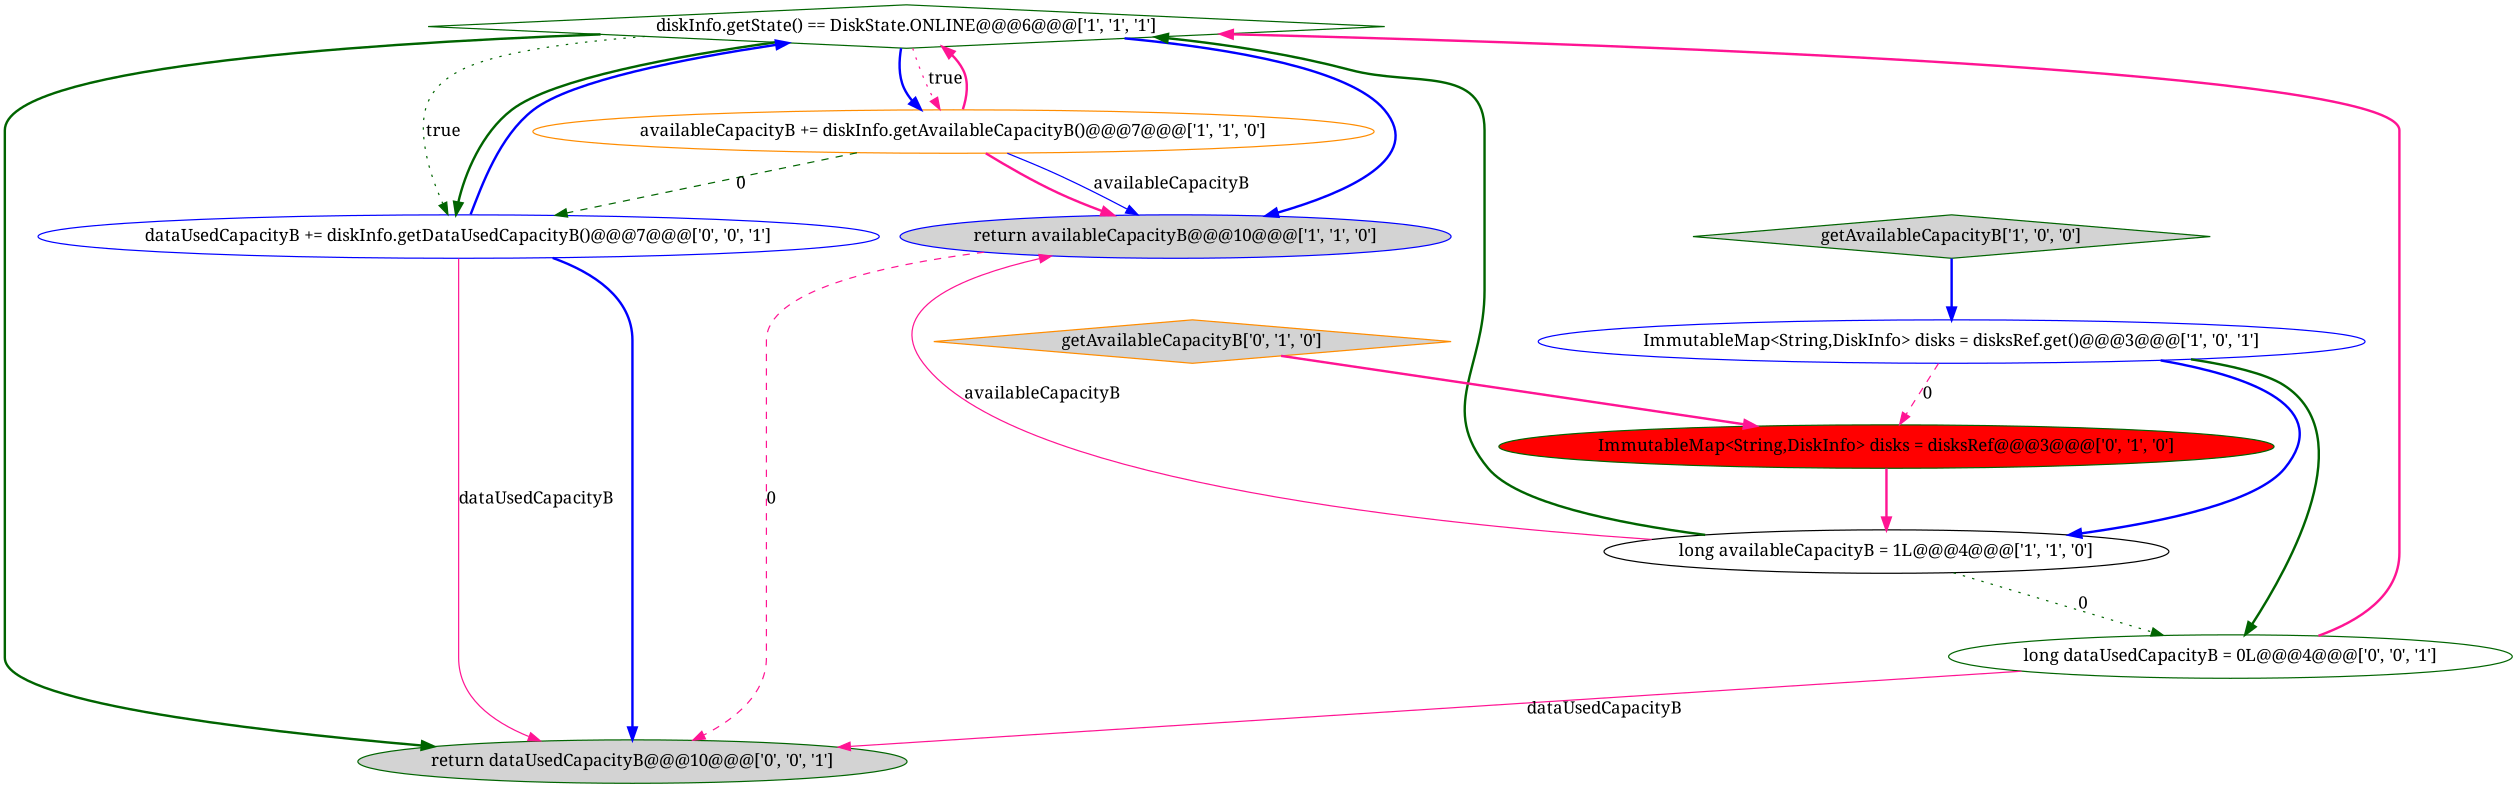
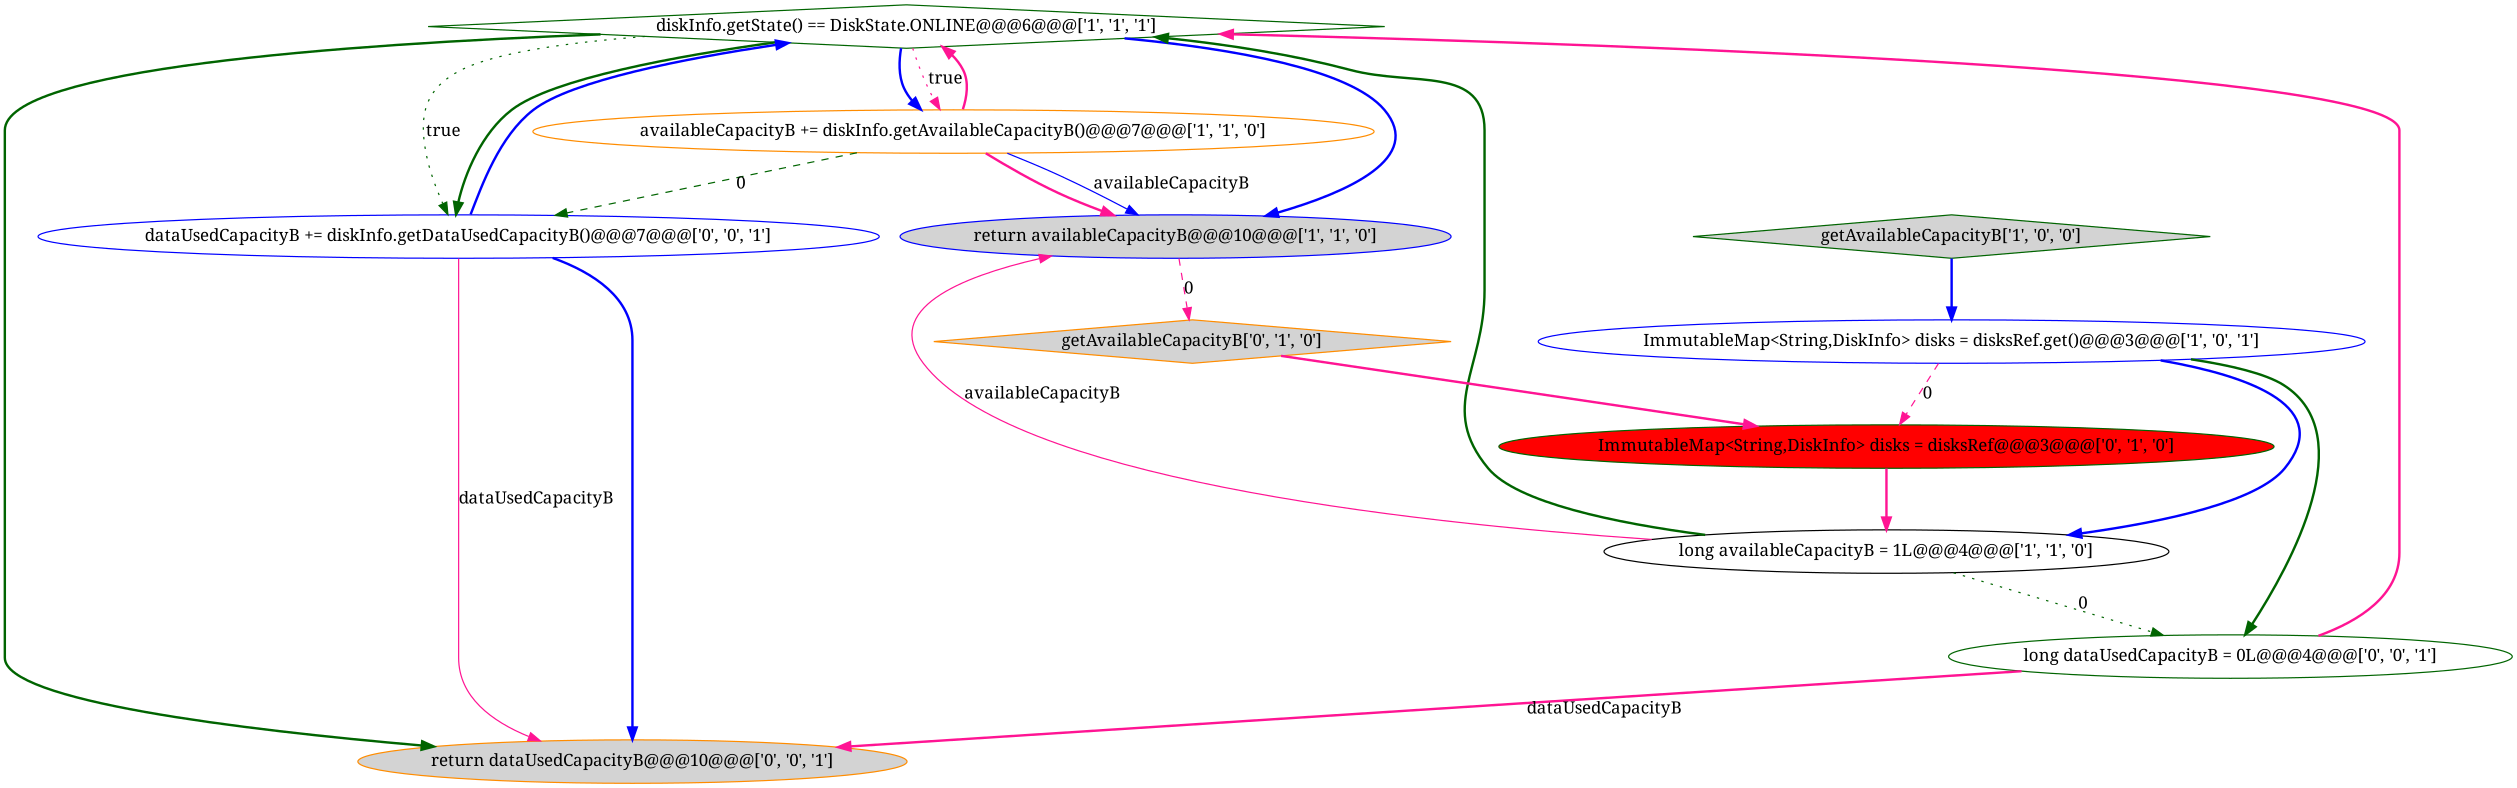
edge "return availableCapacityB@@@10@@@['1', '1', '0']" -> "return dataUsedCapacityB@@@10@@@['0', '0', '1']": now "return availableCapacityB@@@10@@@['1', '1', '0']" -> "getAvailableCapacityB['0', '1', '0']"
edge "long dataUsedCapacityB = 0L@@@4@@@['0', '0', '1']" -> "return dataUsedCapacityB@@@10@@@['0', '0', '1']": style solid -> bold
node "return dataUsedCapacityB@@@10@@@['0', '0', '1']": color darkgreen -> darkorange
